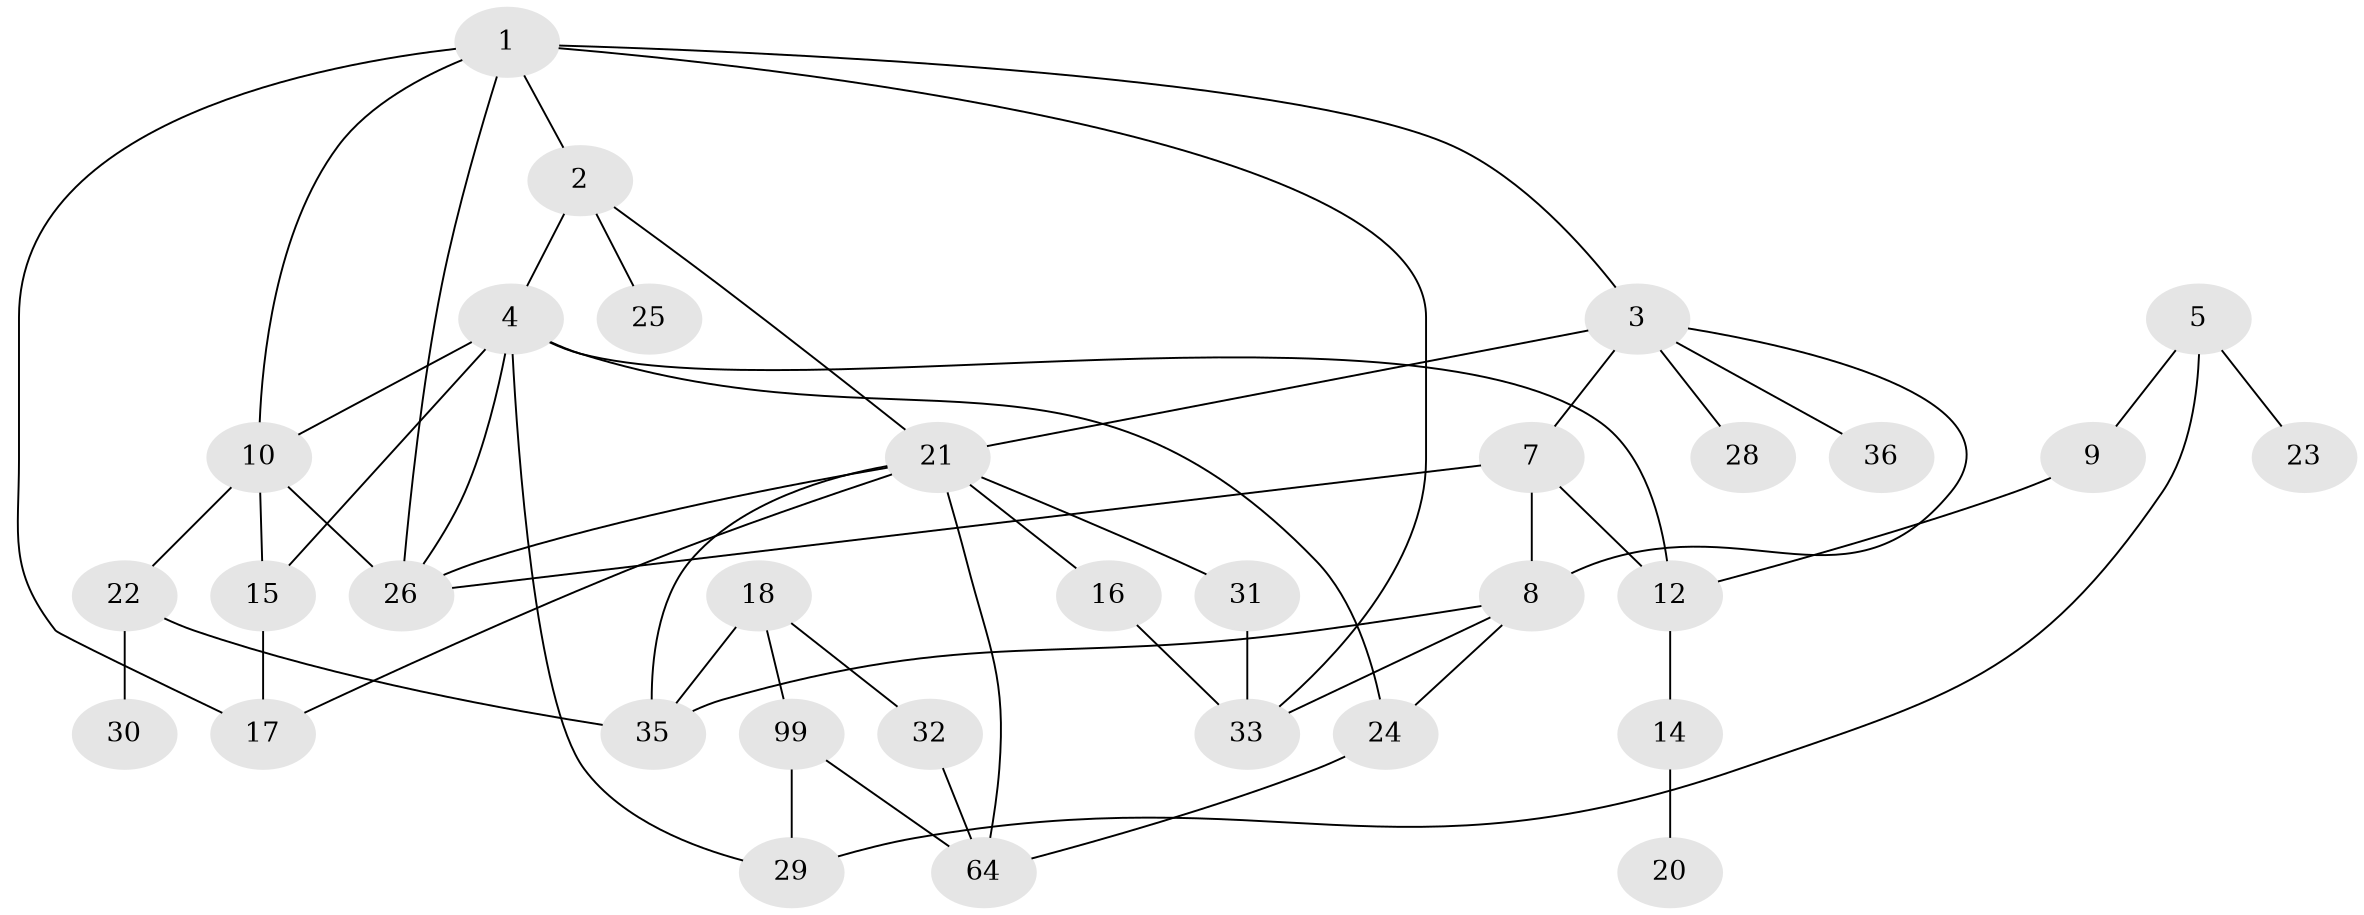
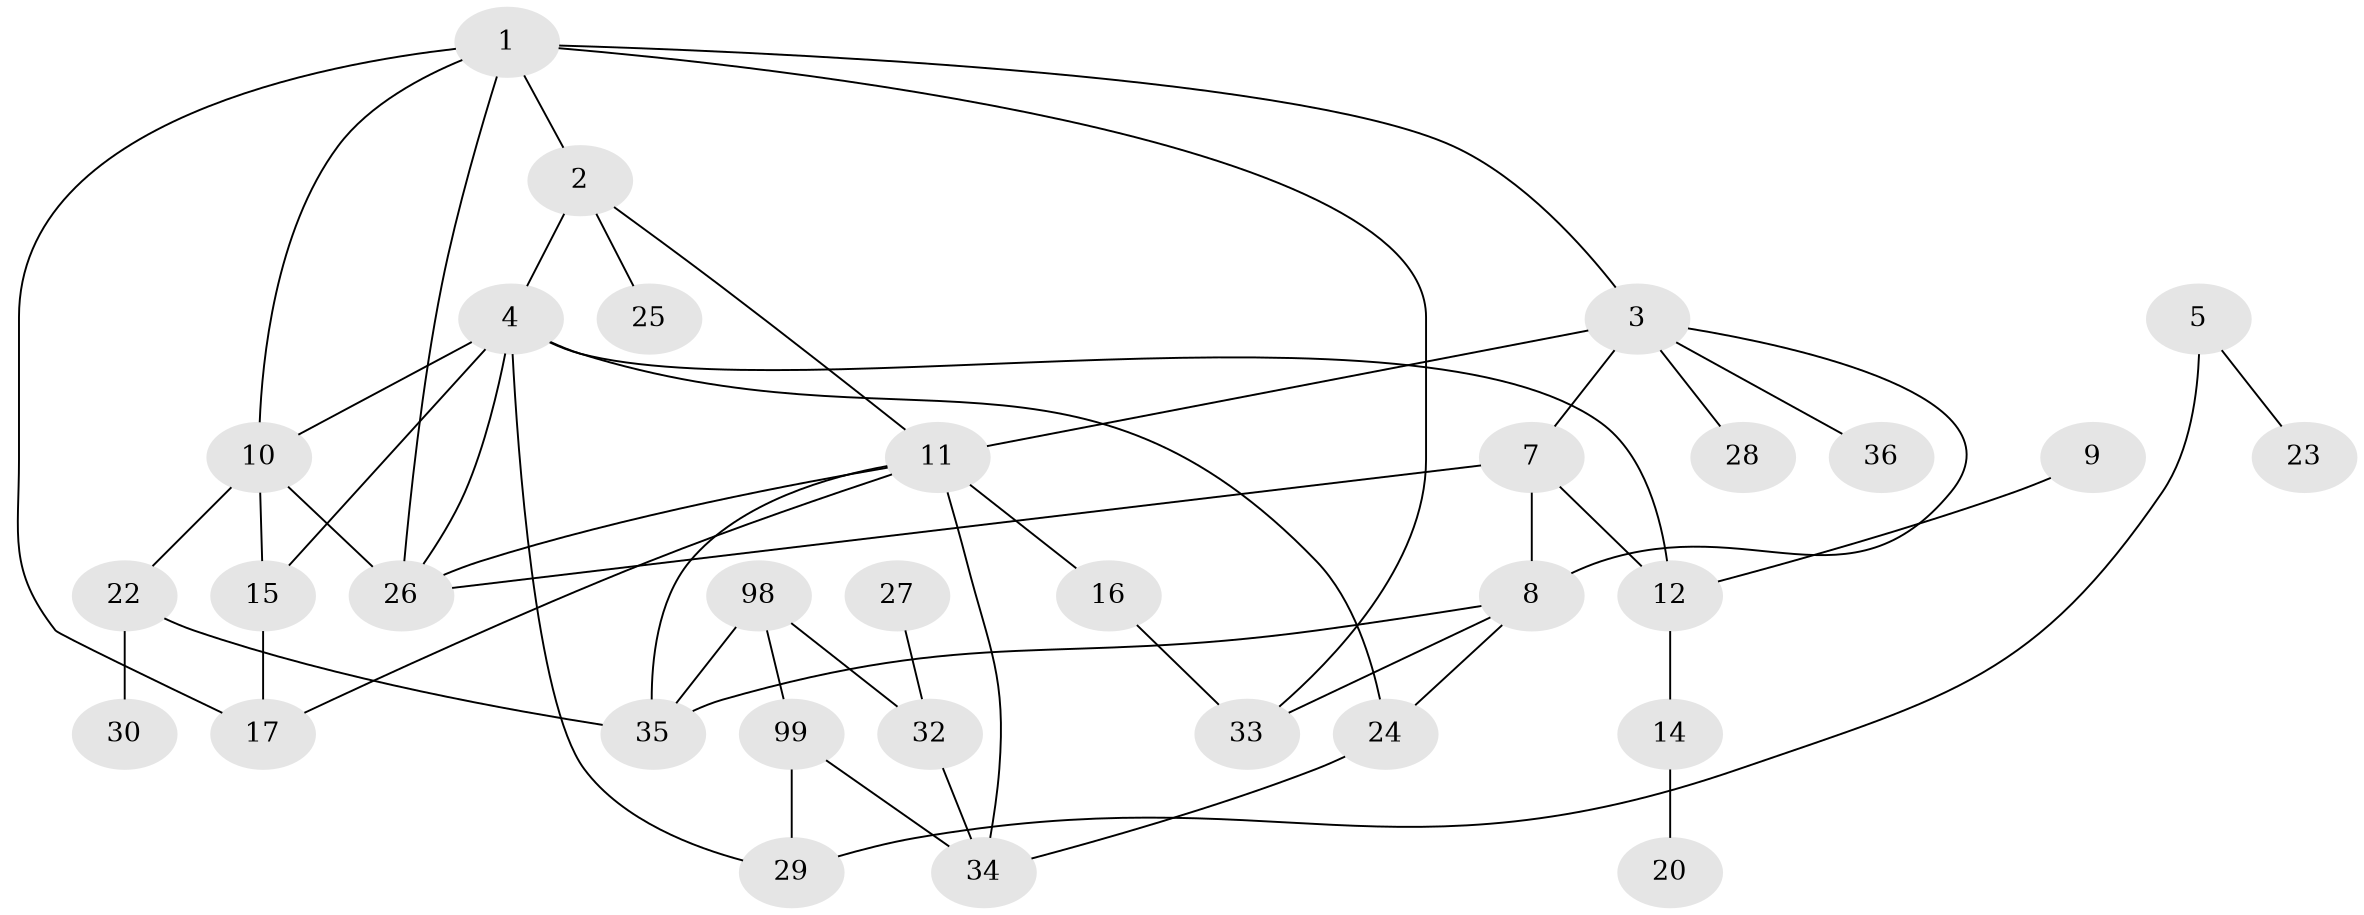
edge "5" -- "9": removed
node "21": label "21" -> "11"
node "18": label "18" -> "98"
node "27": added
node "31": removed
node "64": label "64" -> "34"
